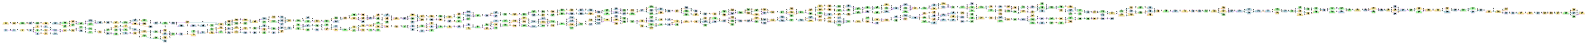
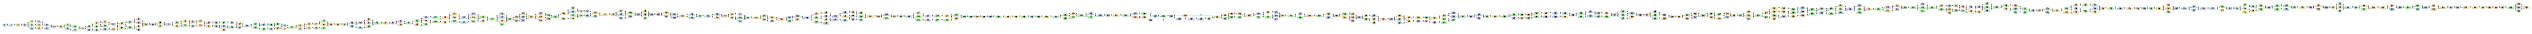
edge "S516" -> "S514": reversed
node "S521": fillcolor lightblue -> khaki
node "S230": added
